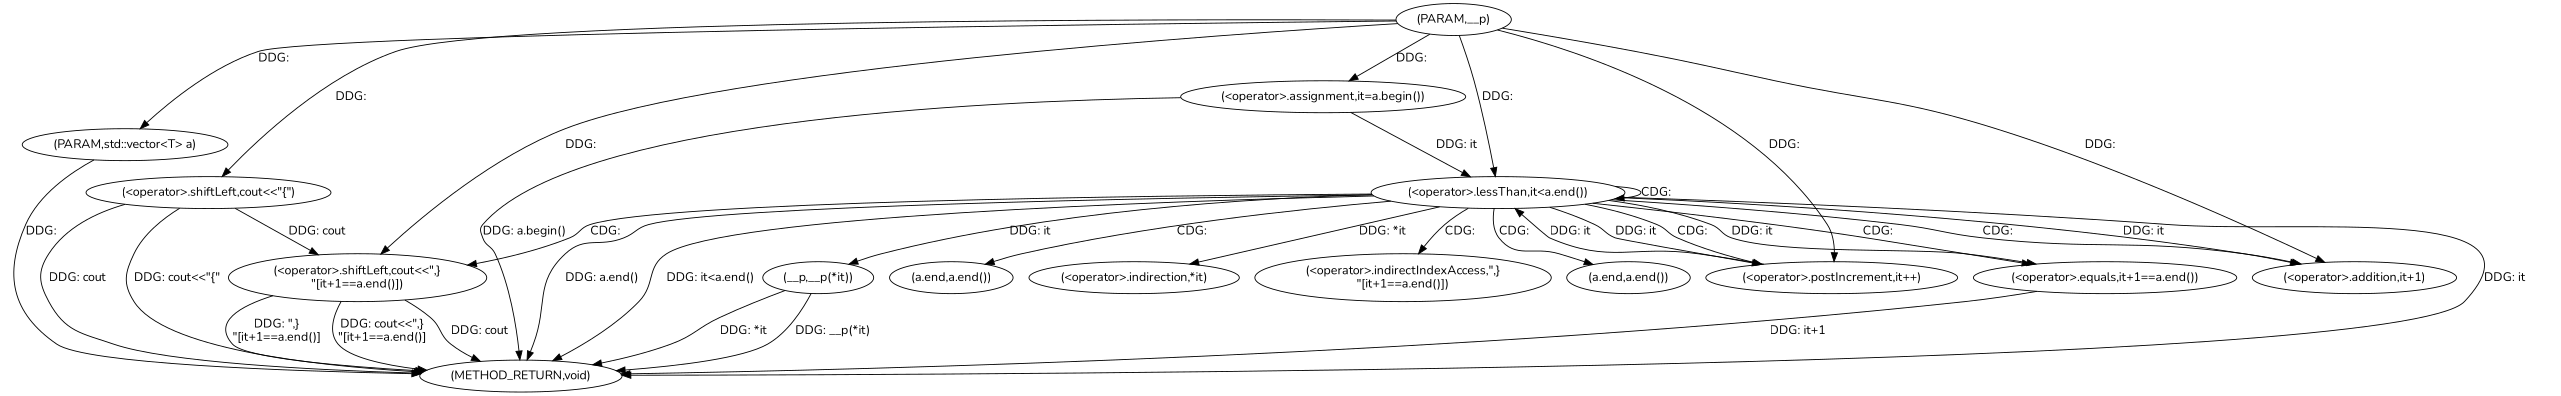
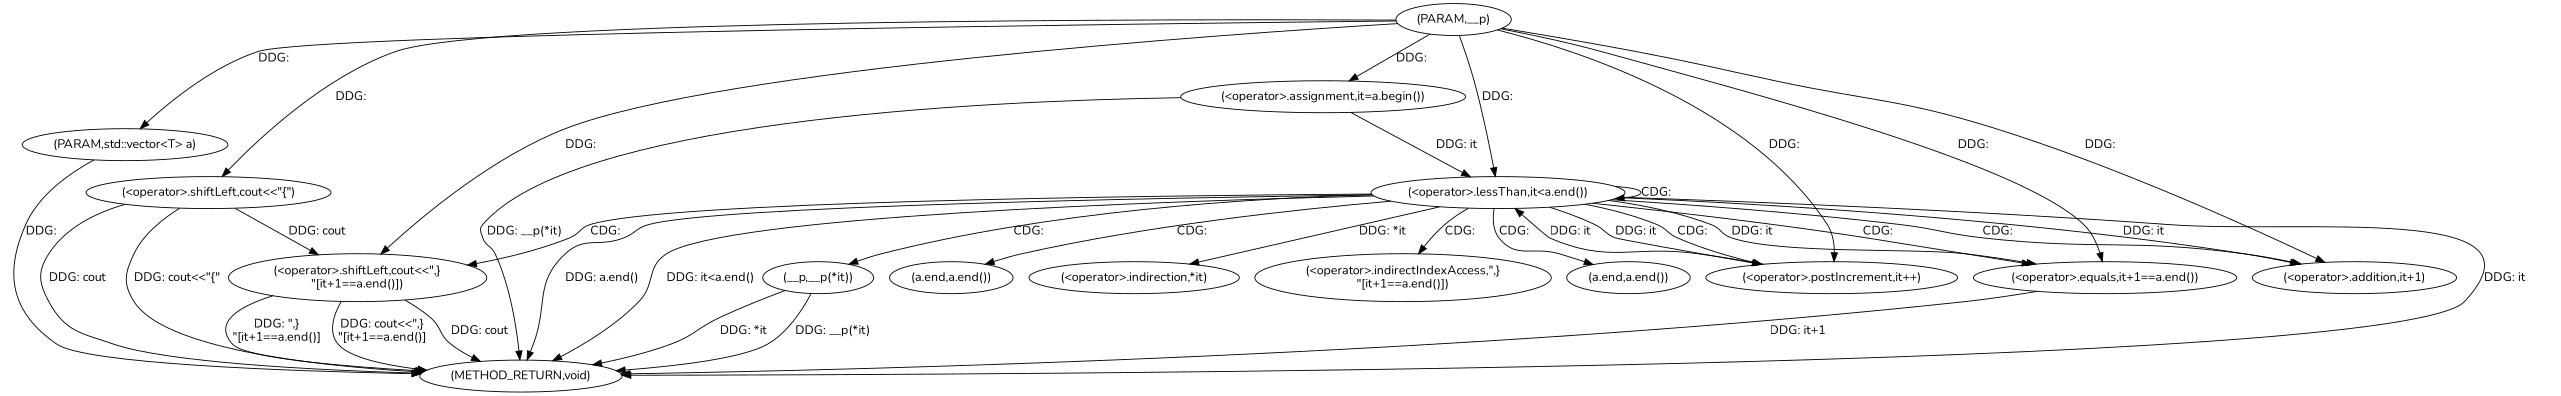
edge "(PARAM,__p)" -> "(<operator>.equals,it+1==a.end())": added, label "DDG:"
edge "(<operator>.assignment,it=a.begin())" -> "(METHOD_RETURN,void)": label "DDG: a.begin()" -> "DDG: __p(*it)"
edge "(<operator>.lessThan,it<a.end())" -> "(__p,__p(*it))": label "DDG: it" -> "CDG: "
